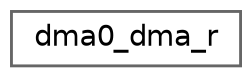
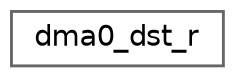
node "dma0_dma_r": label "dma0_dma_r" -> "dma0_dst_r"
